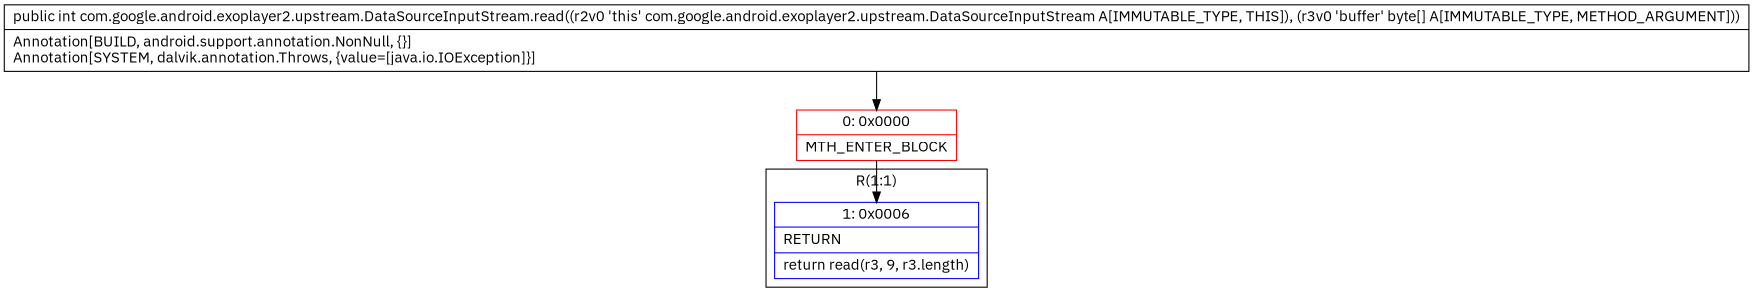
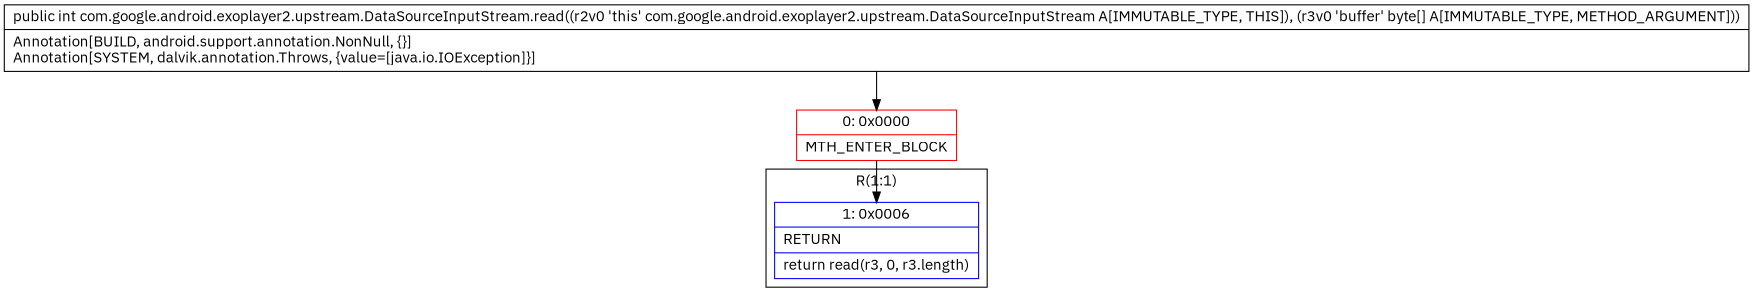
node "1: 0x0006": text "return read(r3, 9, r3.length)" -> "return read(r3, 0, r3.length)"
